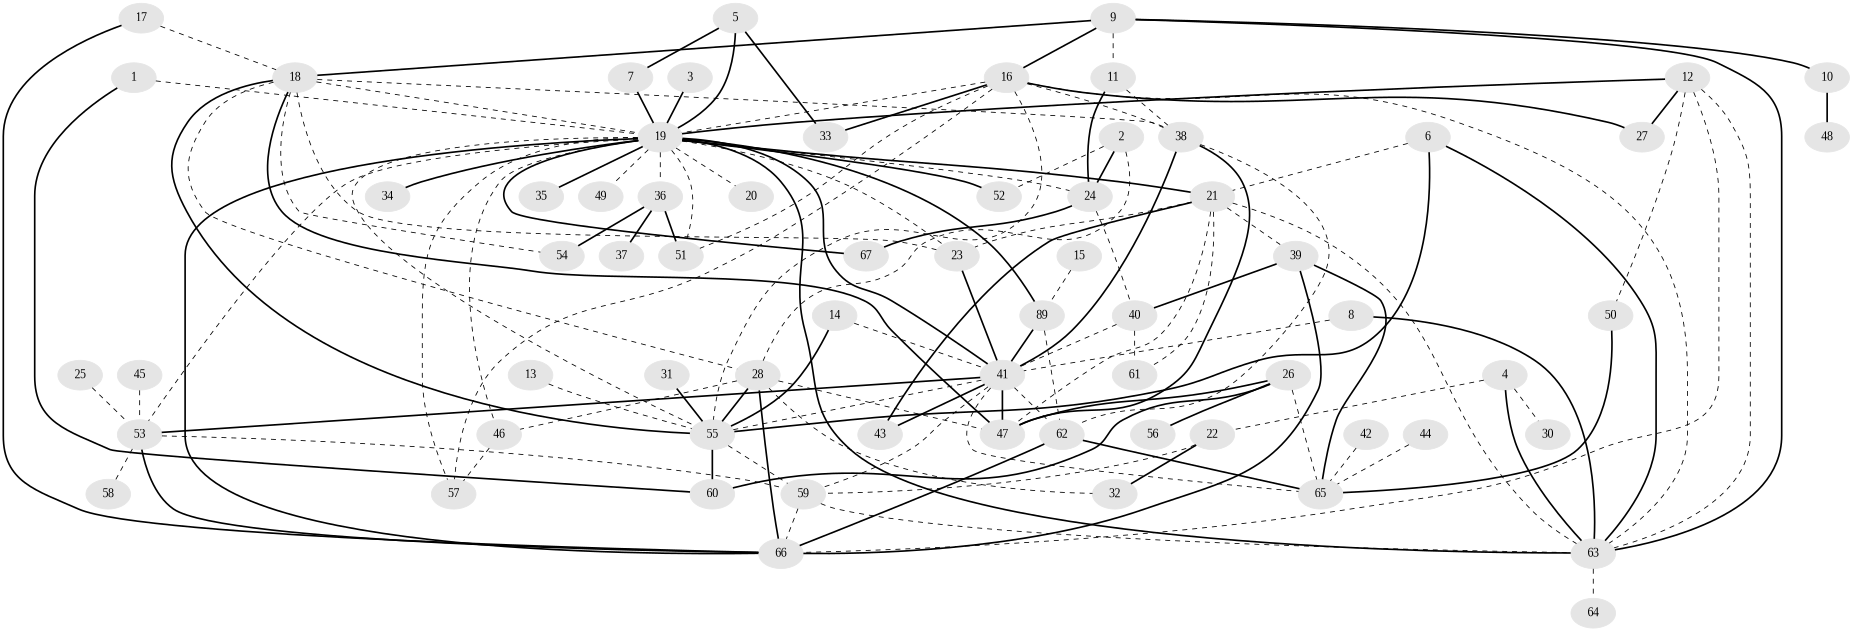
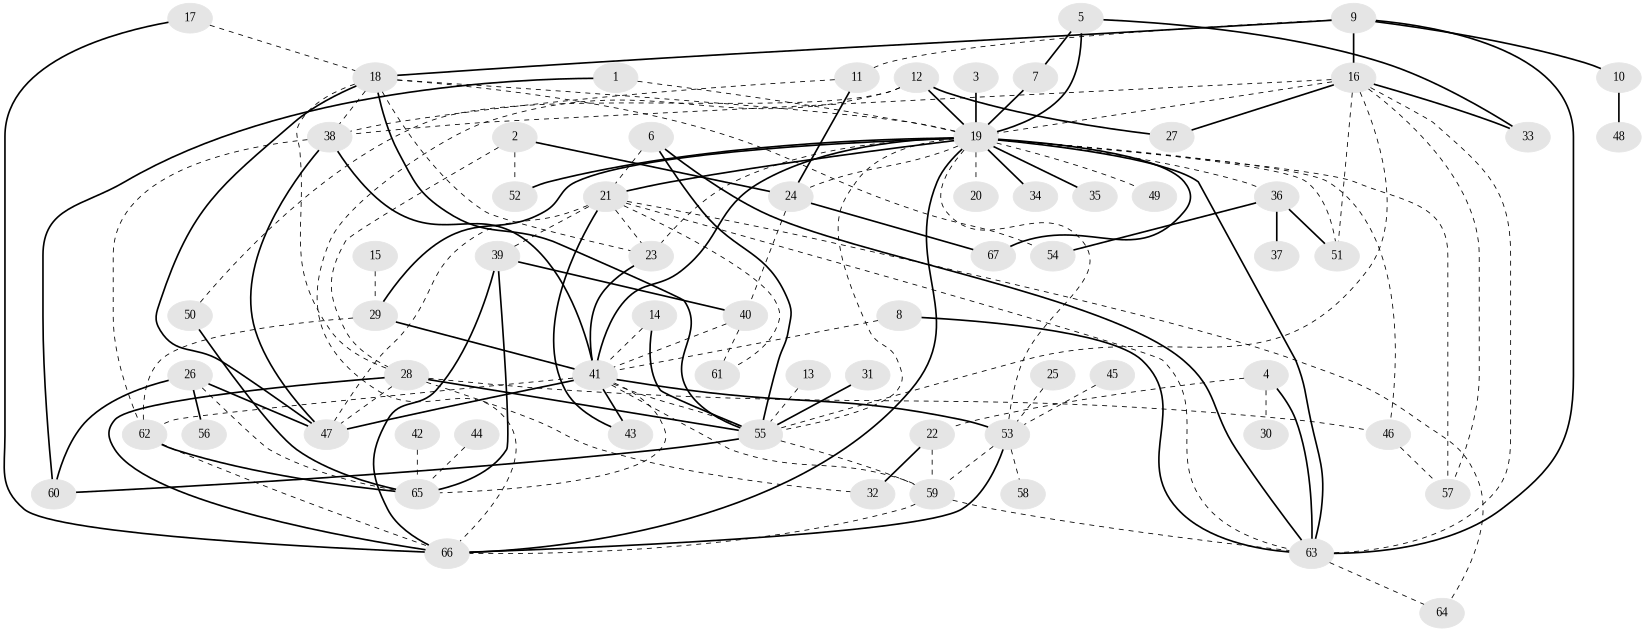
edge "21" -- "64": added
node "89": label "89" -> "29"
edge "12" -- "63": removed
edge "62" -- "66": style bold -> dashed
